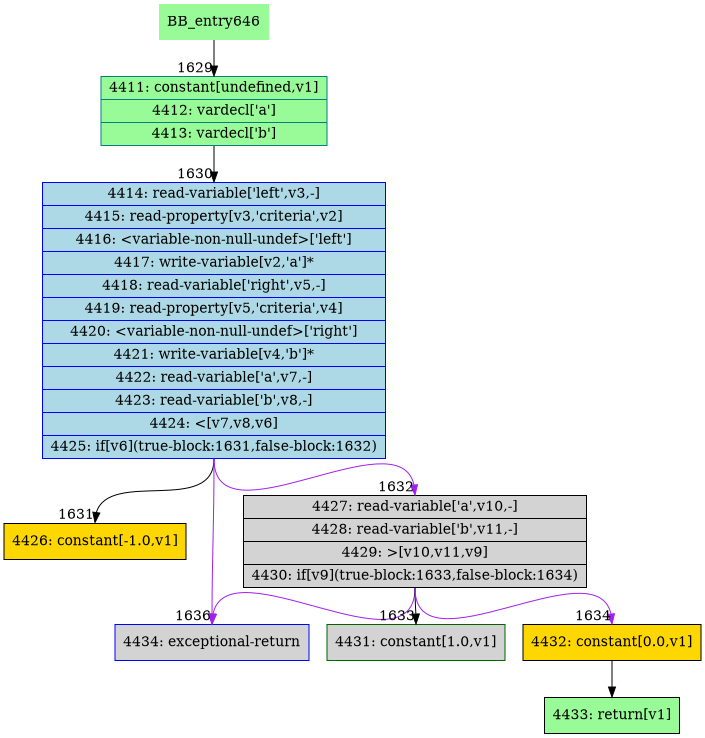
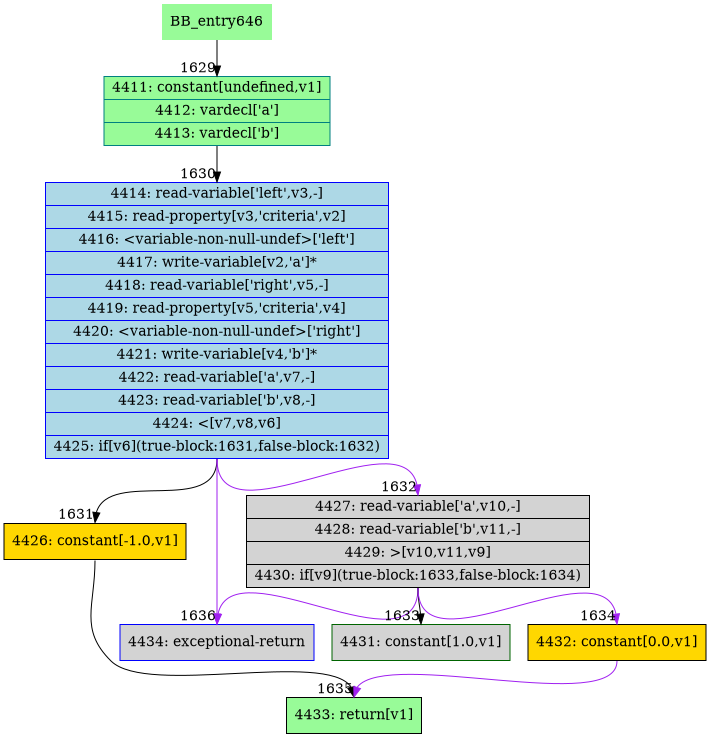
edge "4432: constant[0.0,v1]" -> "4433: return[v1]": color black -> purple
edge "4426: constant[-1.0,v1]" -> "4433: return[v1]": added
